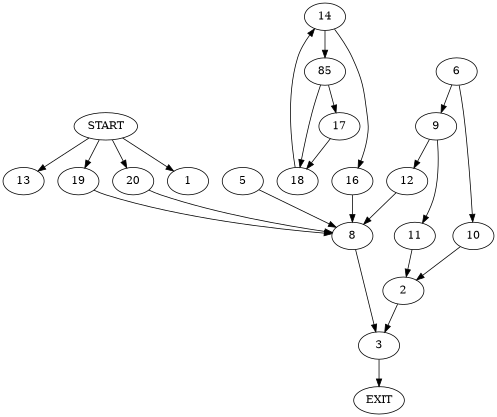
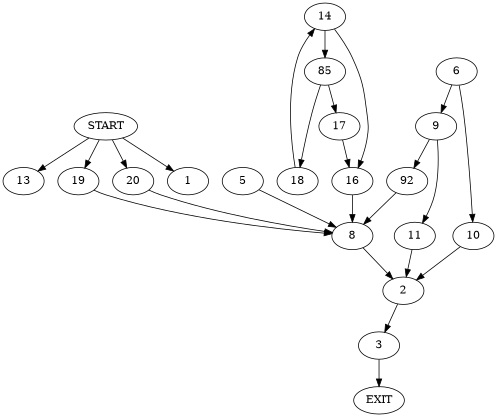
edge "17" -> "18": now "17" -> "16"
node "12": label "12" -> "92"
edge "8" -> "3": now "8" -> "2"
